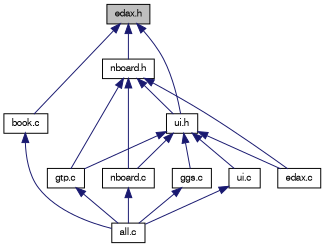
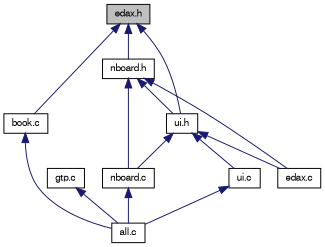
edge "gtp.c" -> "nboard.h": removed
edge "gtp.c" -> "ui.h": removed
node "ggs.c": removed
